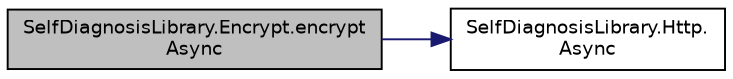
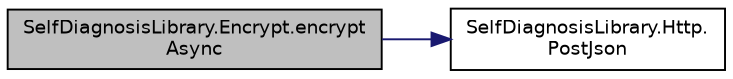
node "SelfDiagnosisLibrary.Http. Async": label "SelfDiagnosisLibrary.Http. Async" -> "SelfDiagnosisLibrary.Http. PostJson"
